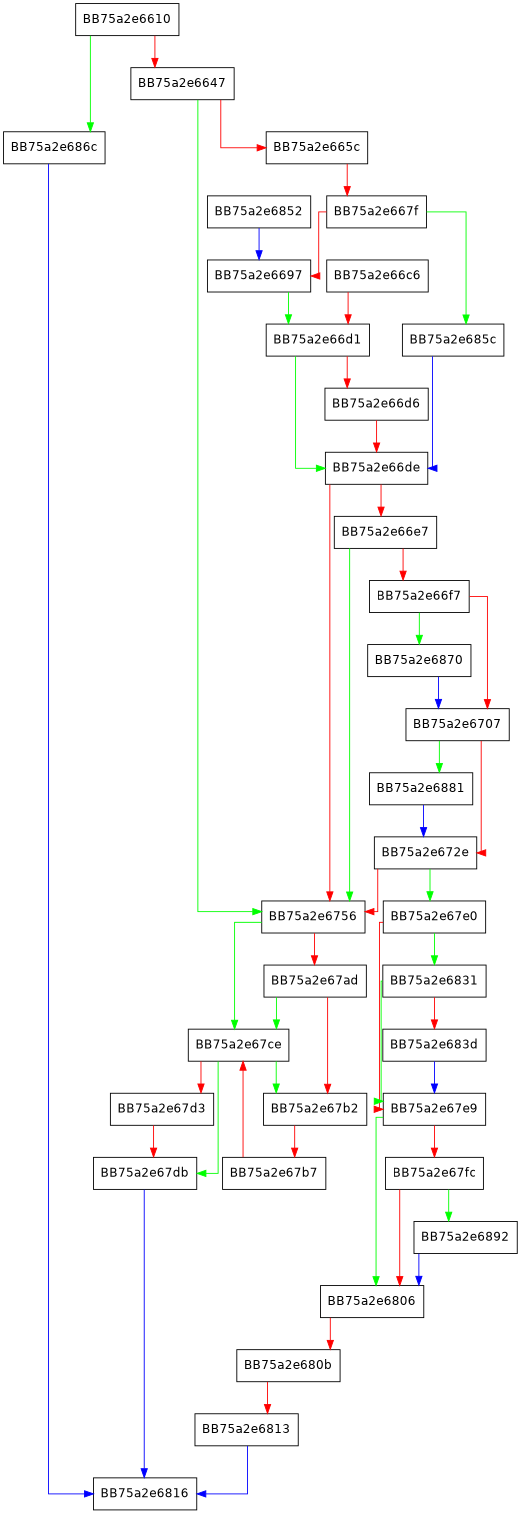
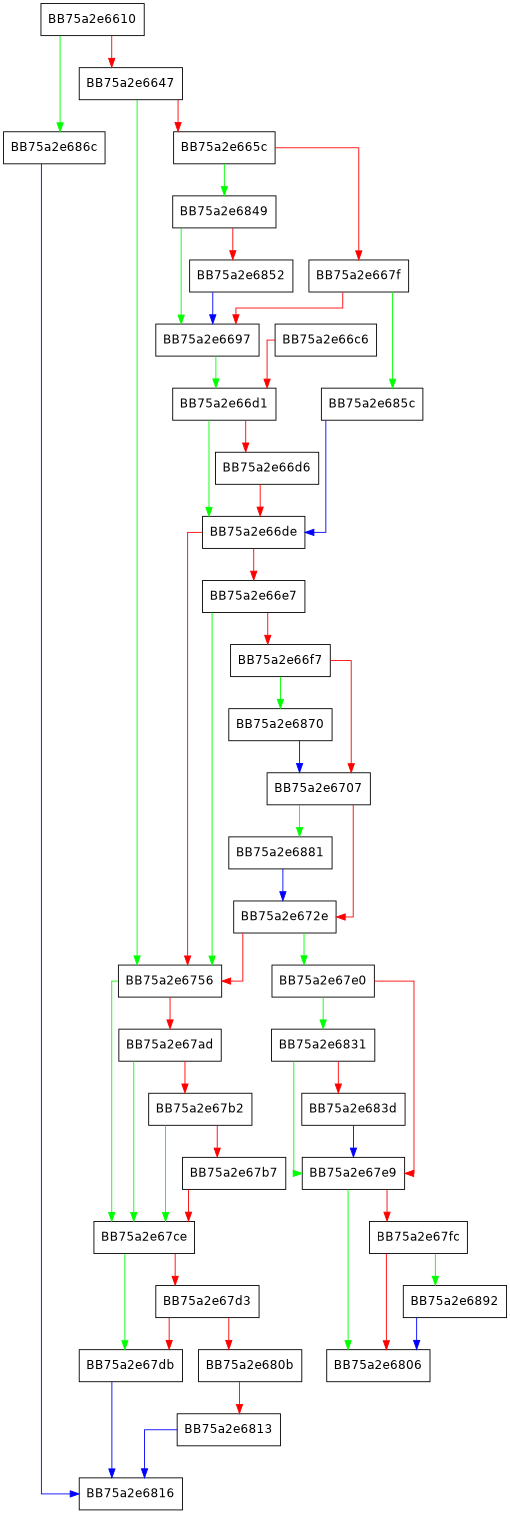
node "BB75a2e6849": added
edge "BB75a2e67ce" -> "BB75a2e67b2": reversed
edge "BB75a2e6806" -> "BB75a2e680b": now "BB75a2e67d3" -> "BB75a2e680b"
